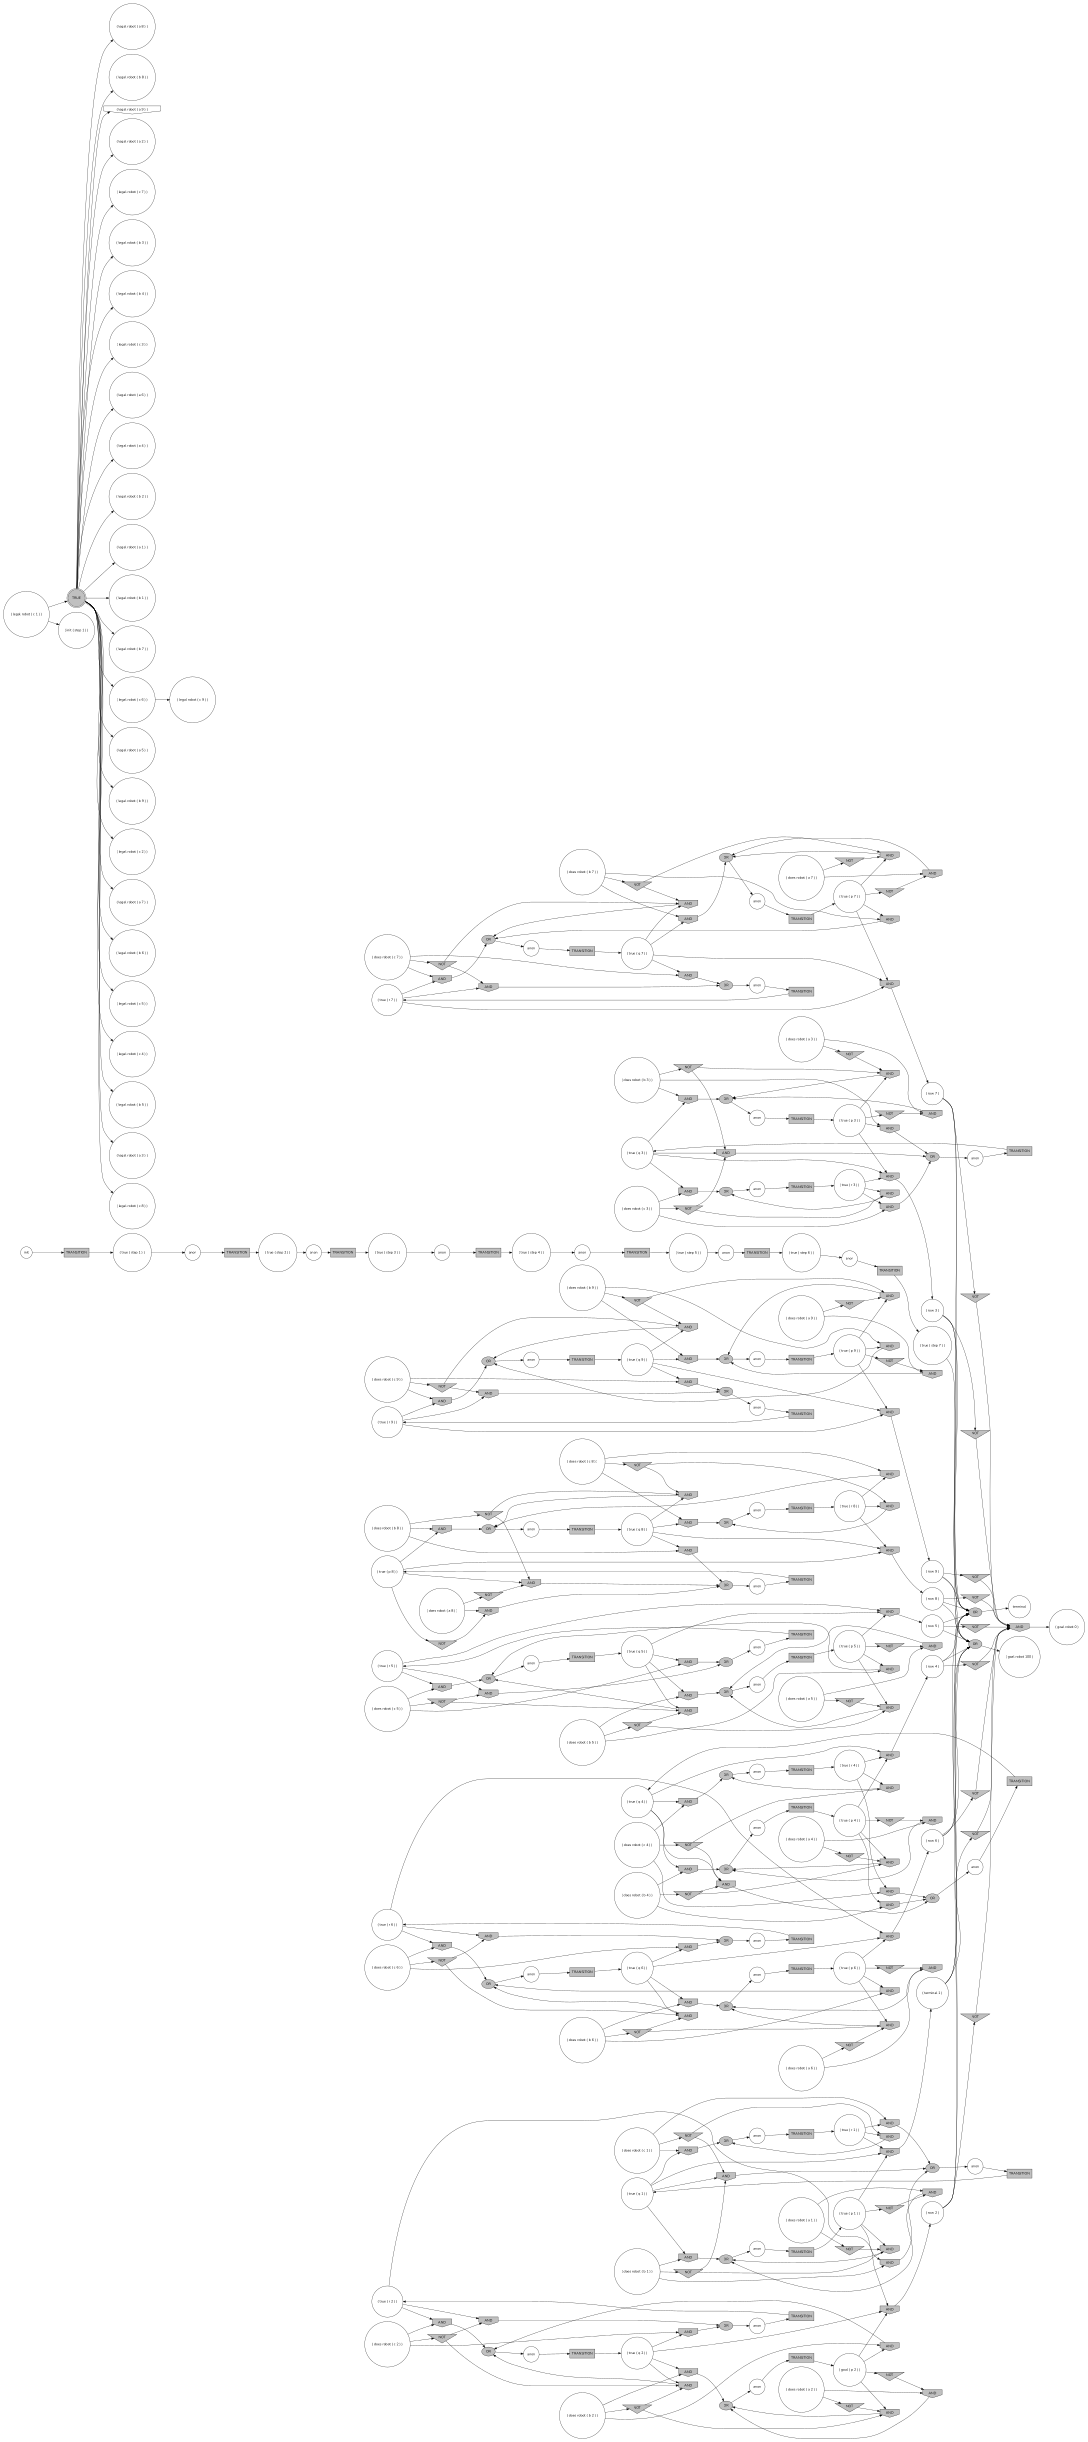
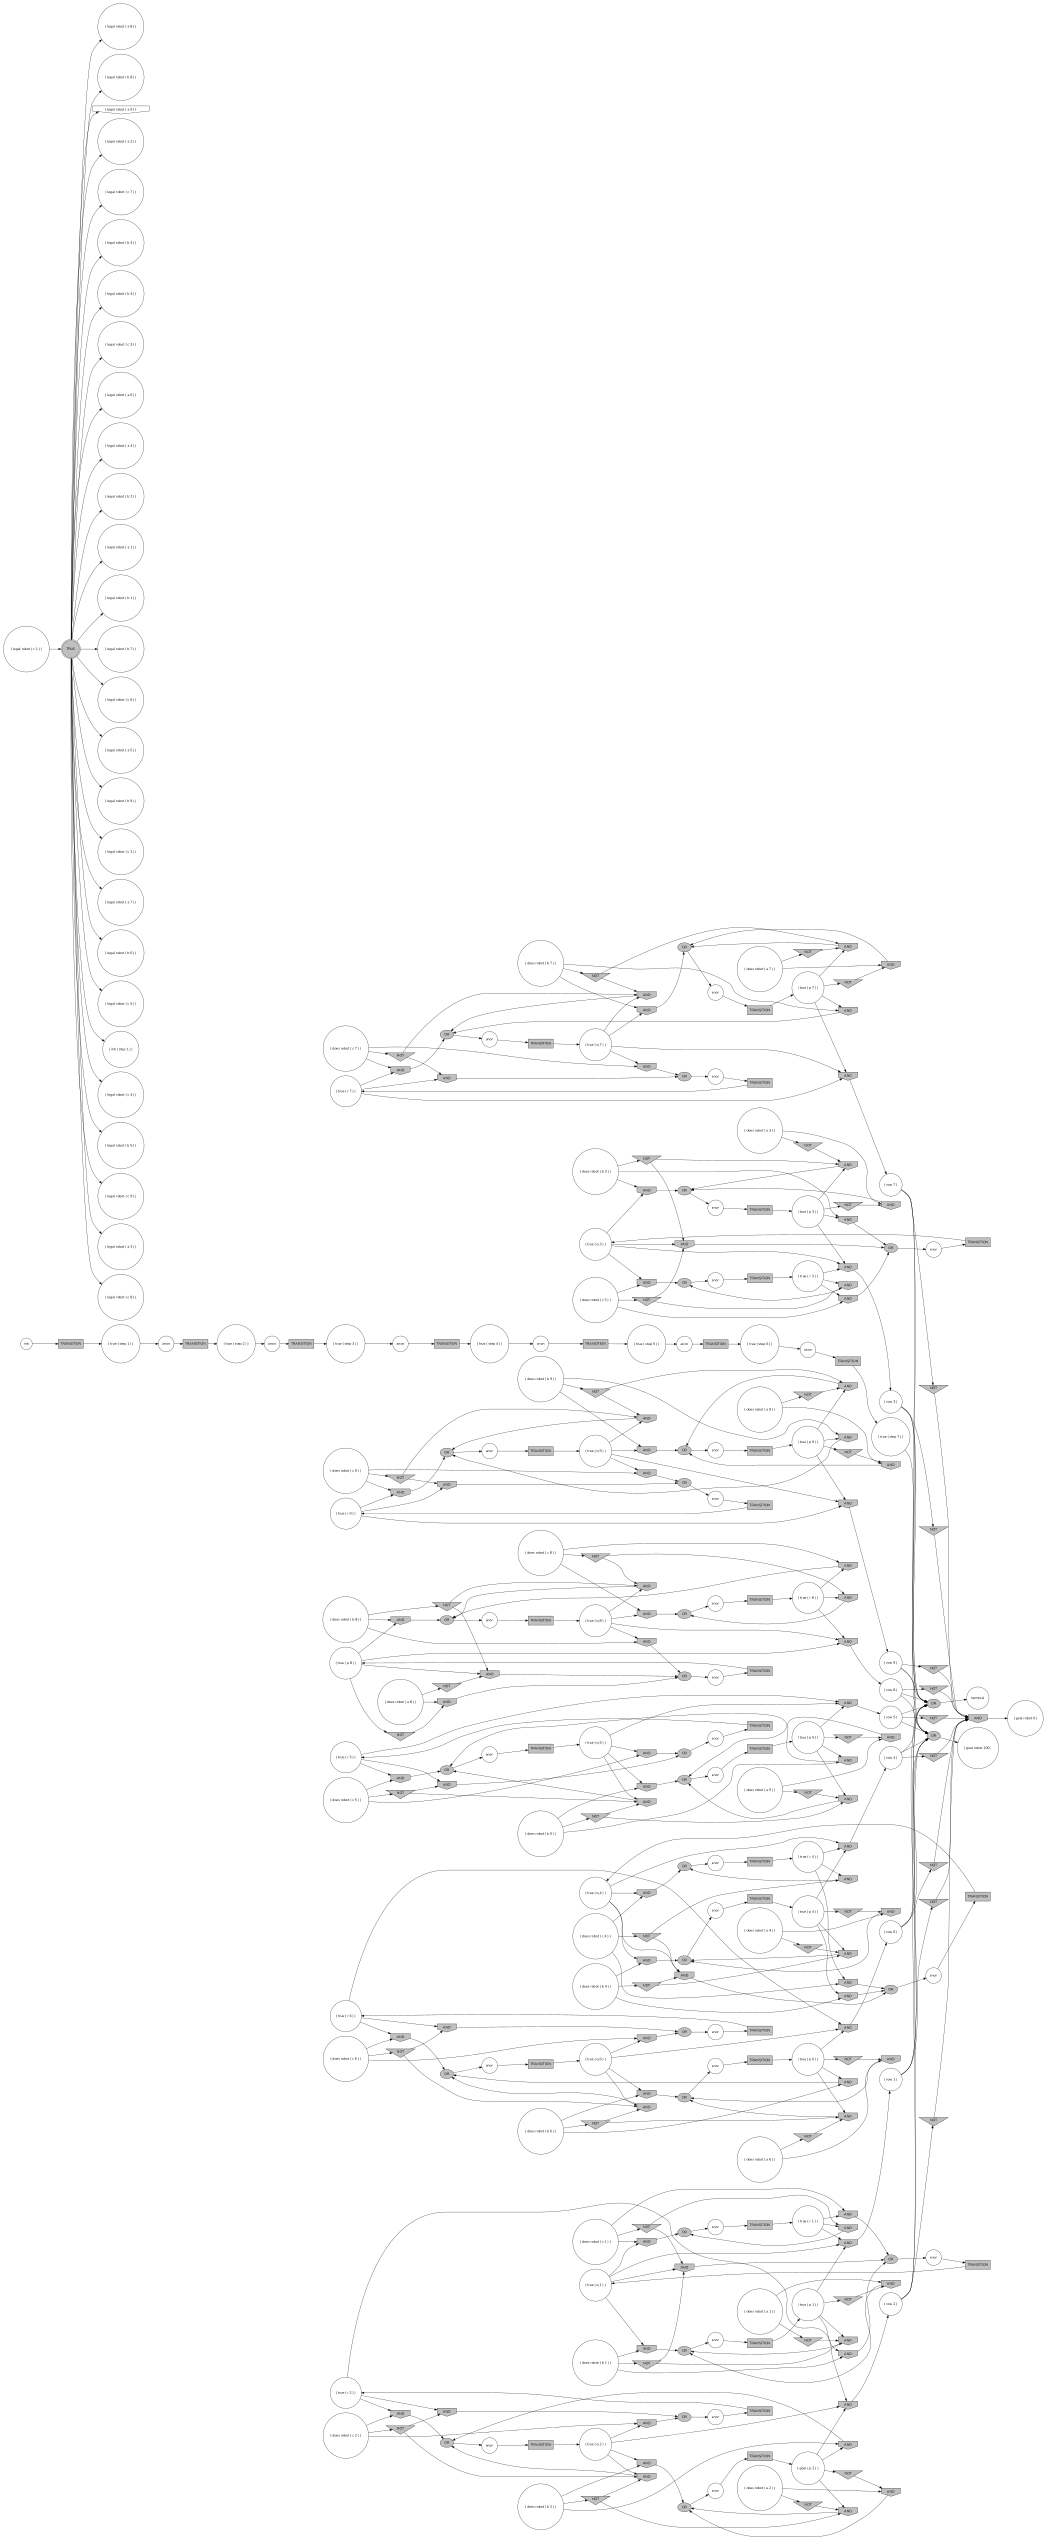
edge "( legal robot ( c 1 ) )" -> "( init ( step 1 ) )": now "TRUE" -> "( init ( step 1 ) )"
edge "( legal robot ( c 6 ) )" -> "( legal robot ( c 9 ) )": now "TRUE" -> "( legal robot ( c 9 ) )"
node "( terminal 1 )": label "( terminal 1 )" -> "( row 1 )"
